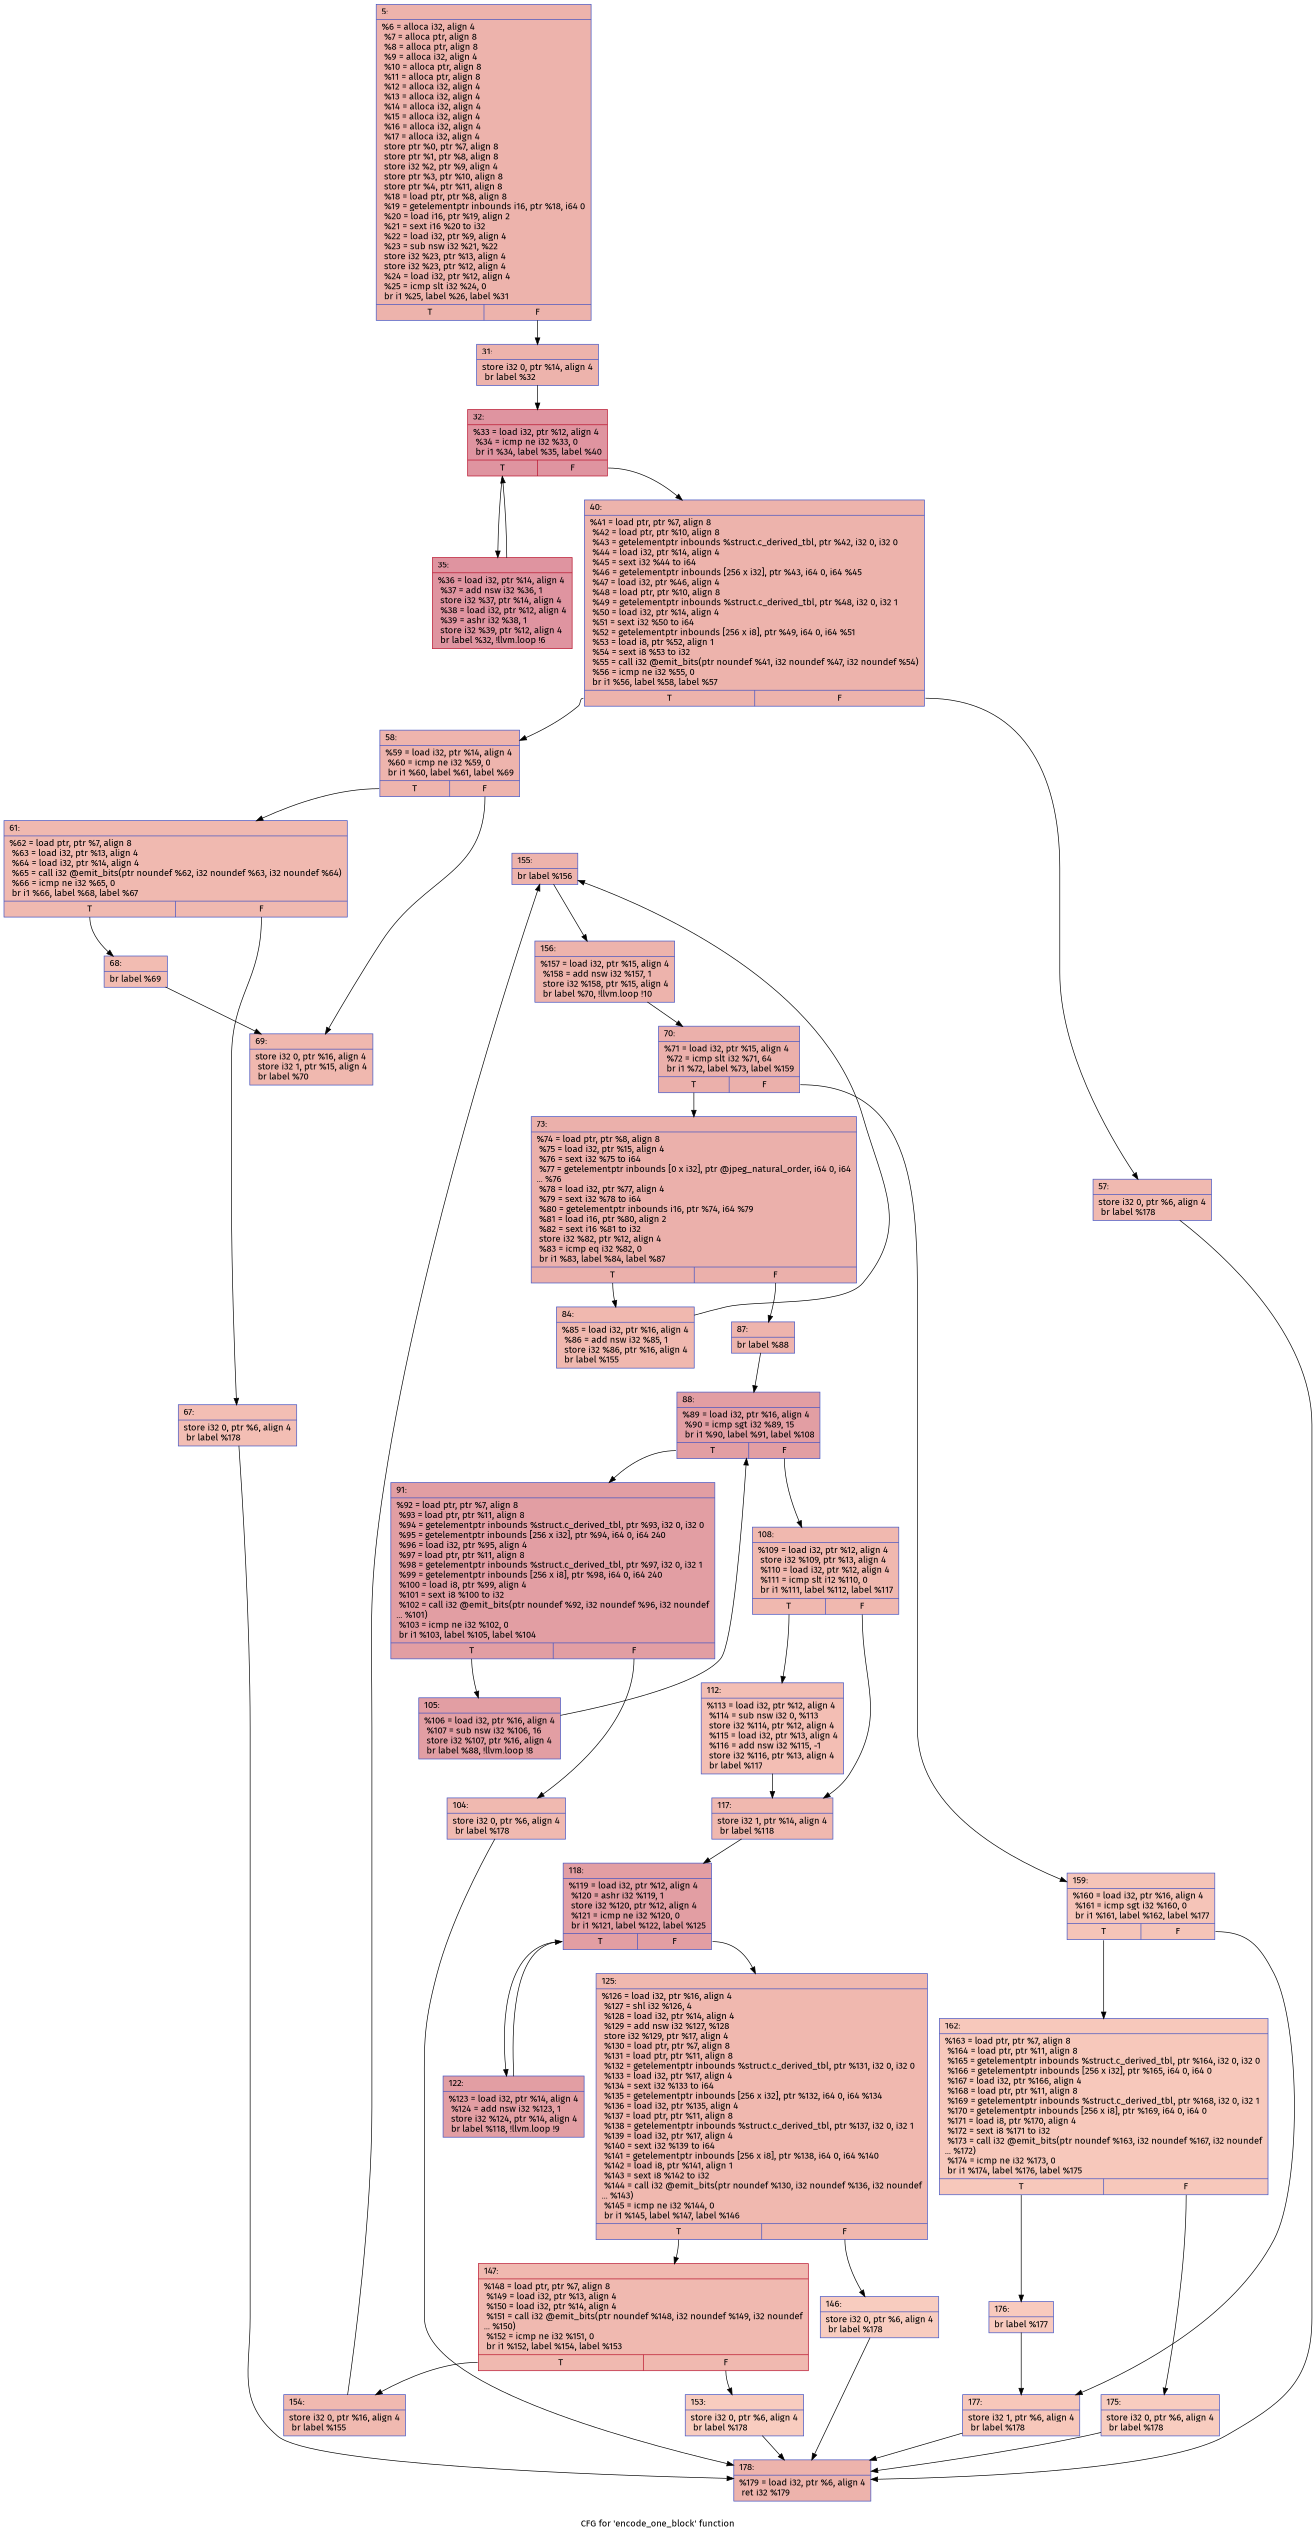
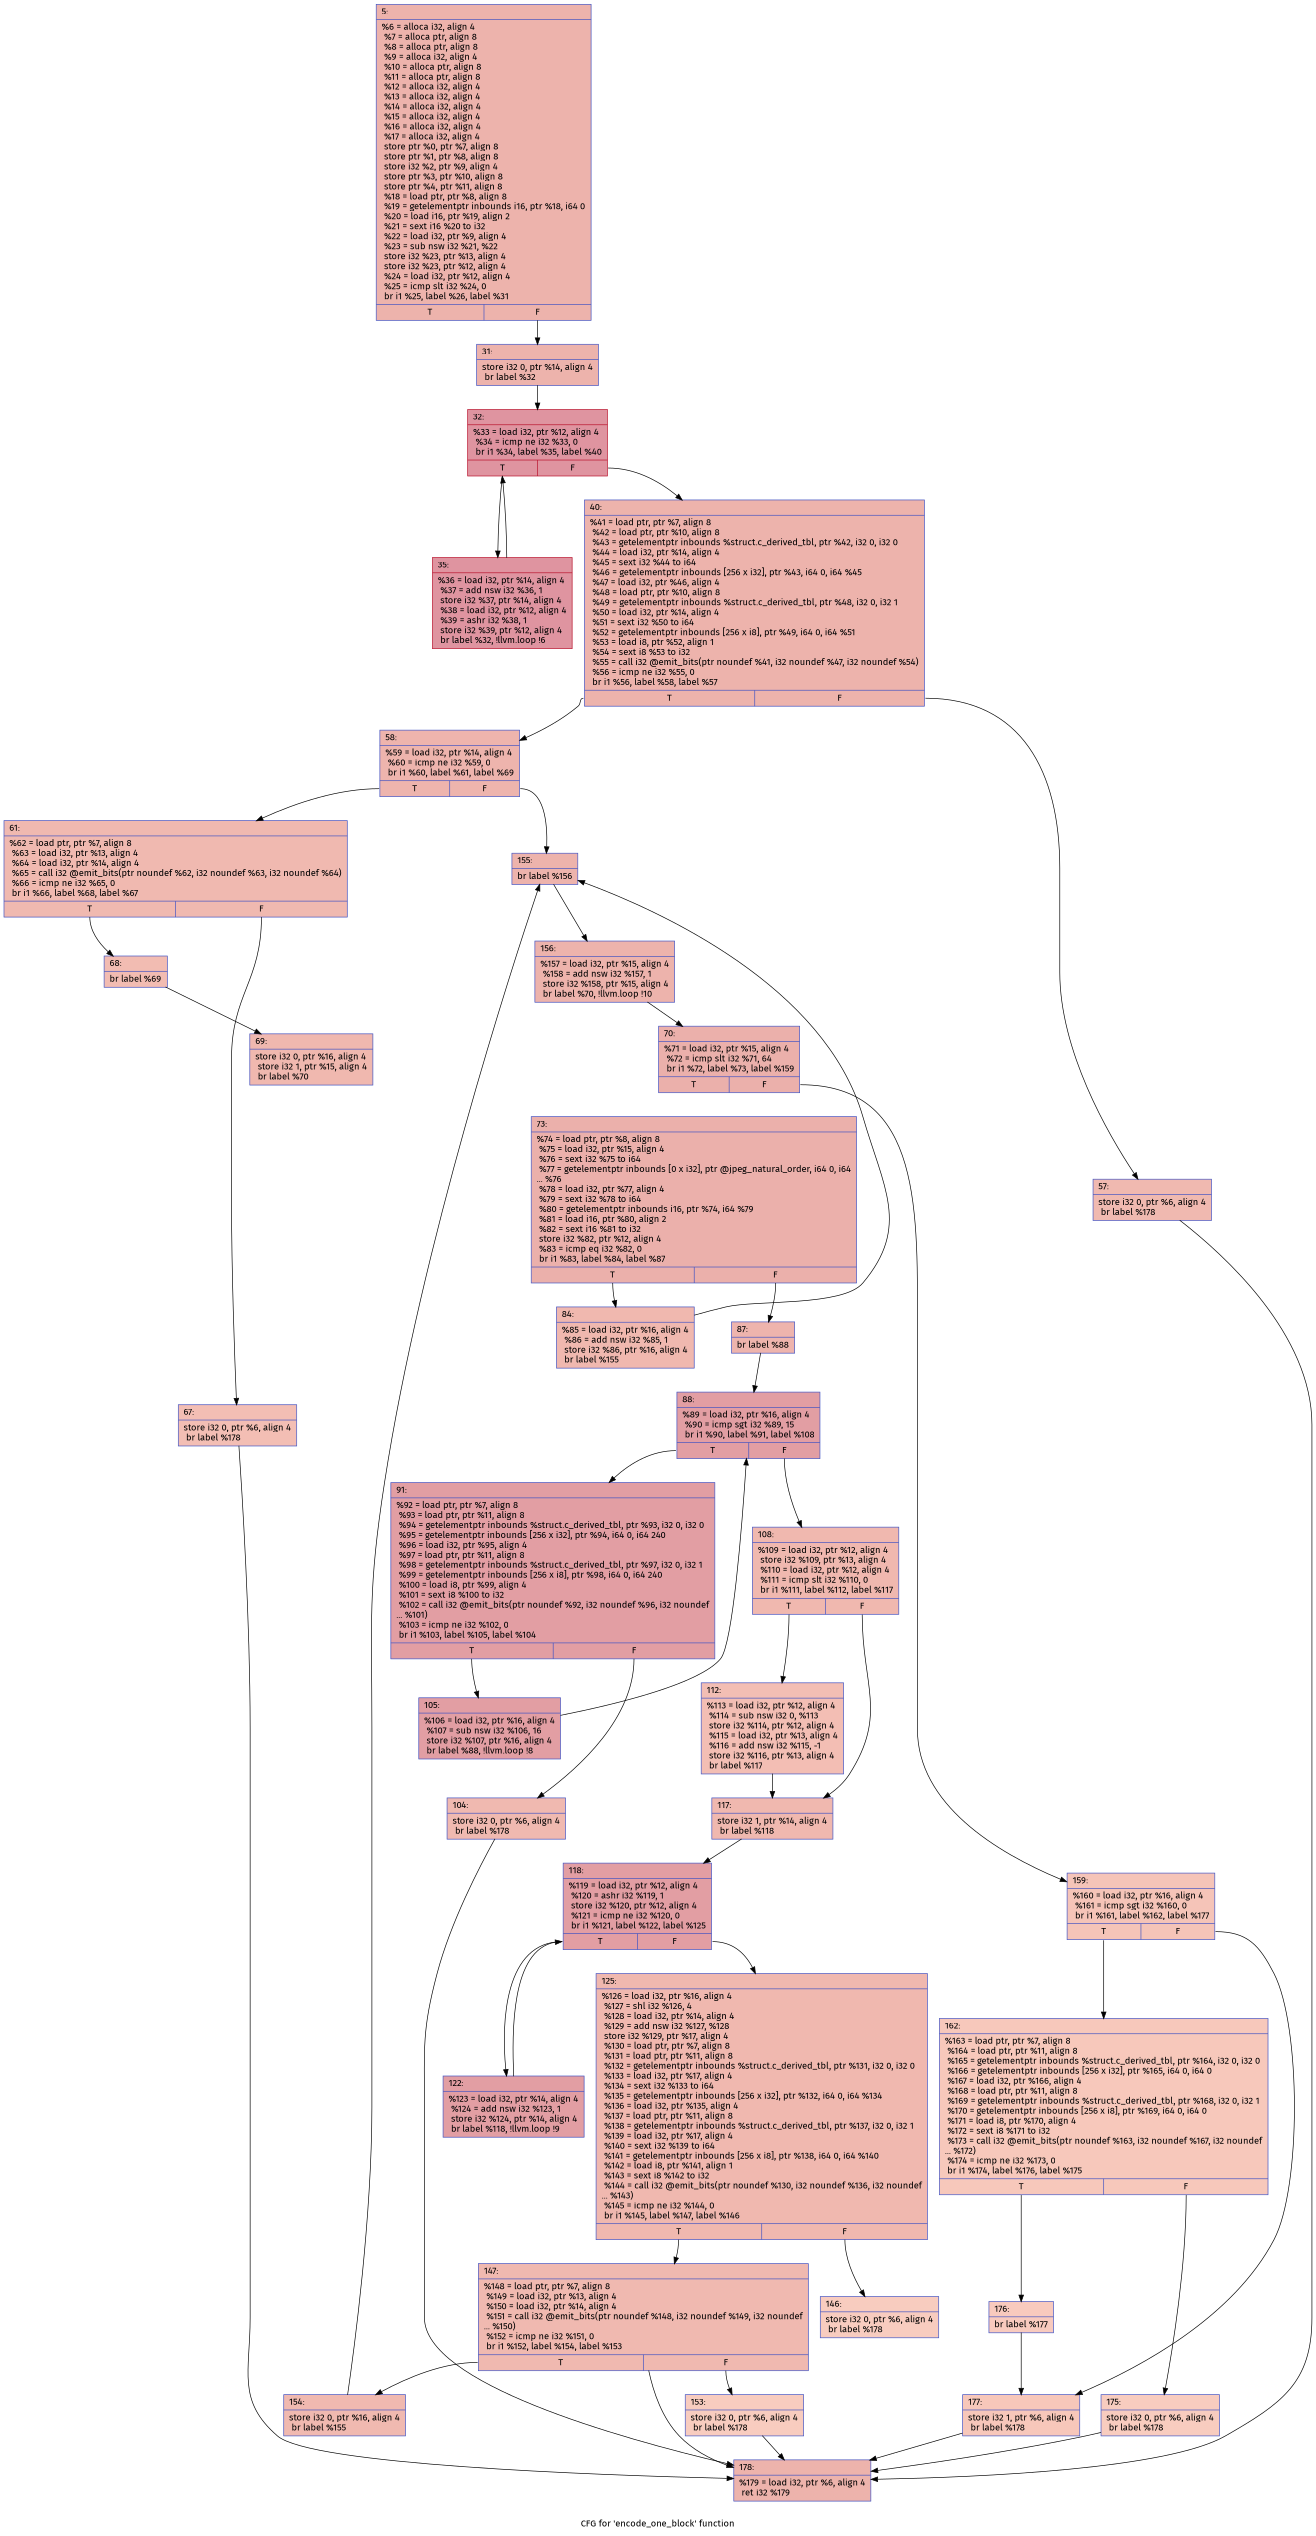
edge "58:" -> "69:": now "58:" -> "155:"
edge "70:" -> "73:": removed
node "108:": text "%111 = icmp slt i12 %110, 0" -> "%111 = icmp slt i32 %110, 0"
node "147:": color #b70d28ff -> #3d50c3ff
edge "146:" -> "178:": now "147:" -> "178:"
